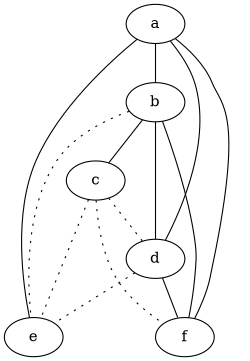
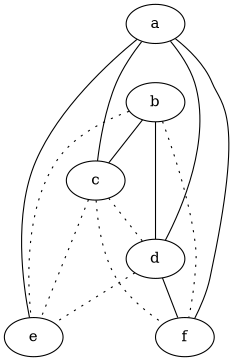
edge "a" -- "b": now "a" -- "c"
edge "b" -- "f": style solid -> dotted
